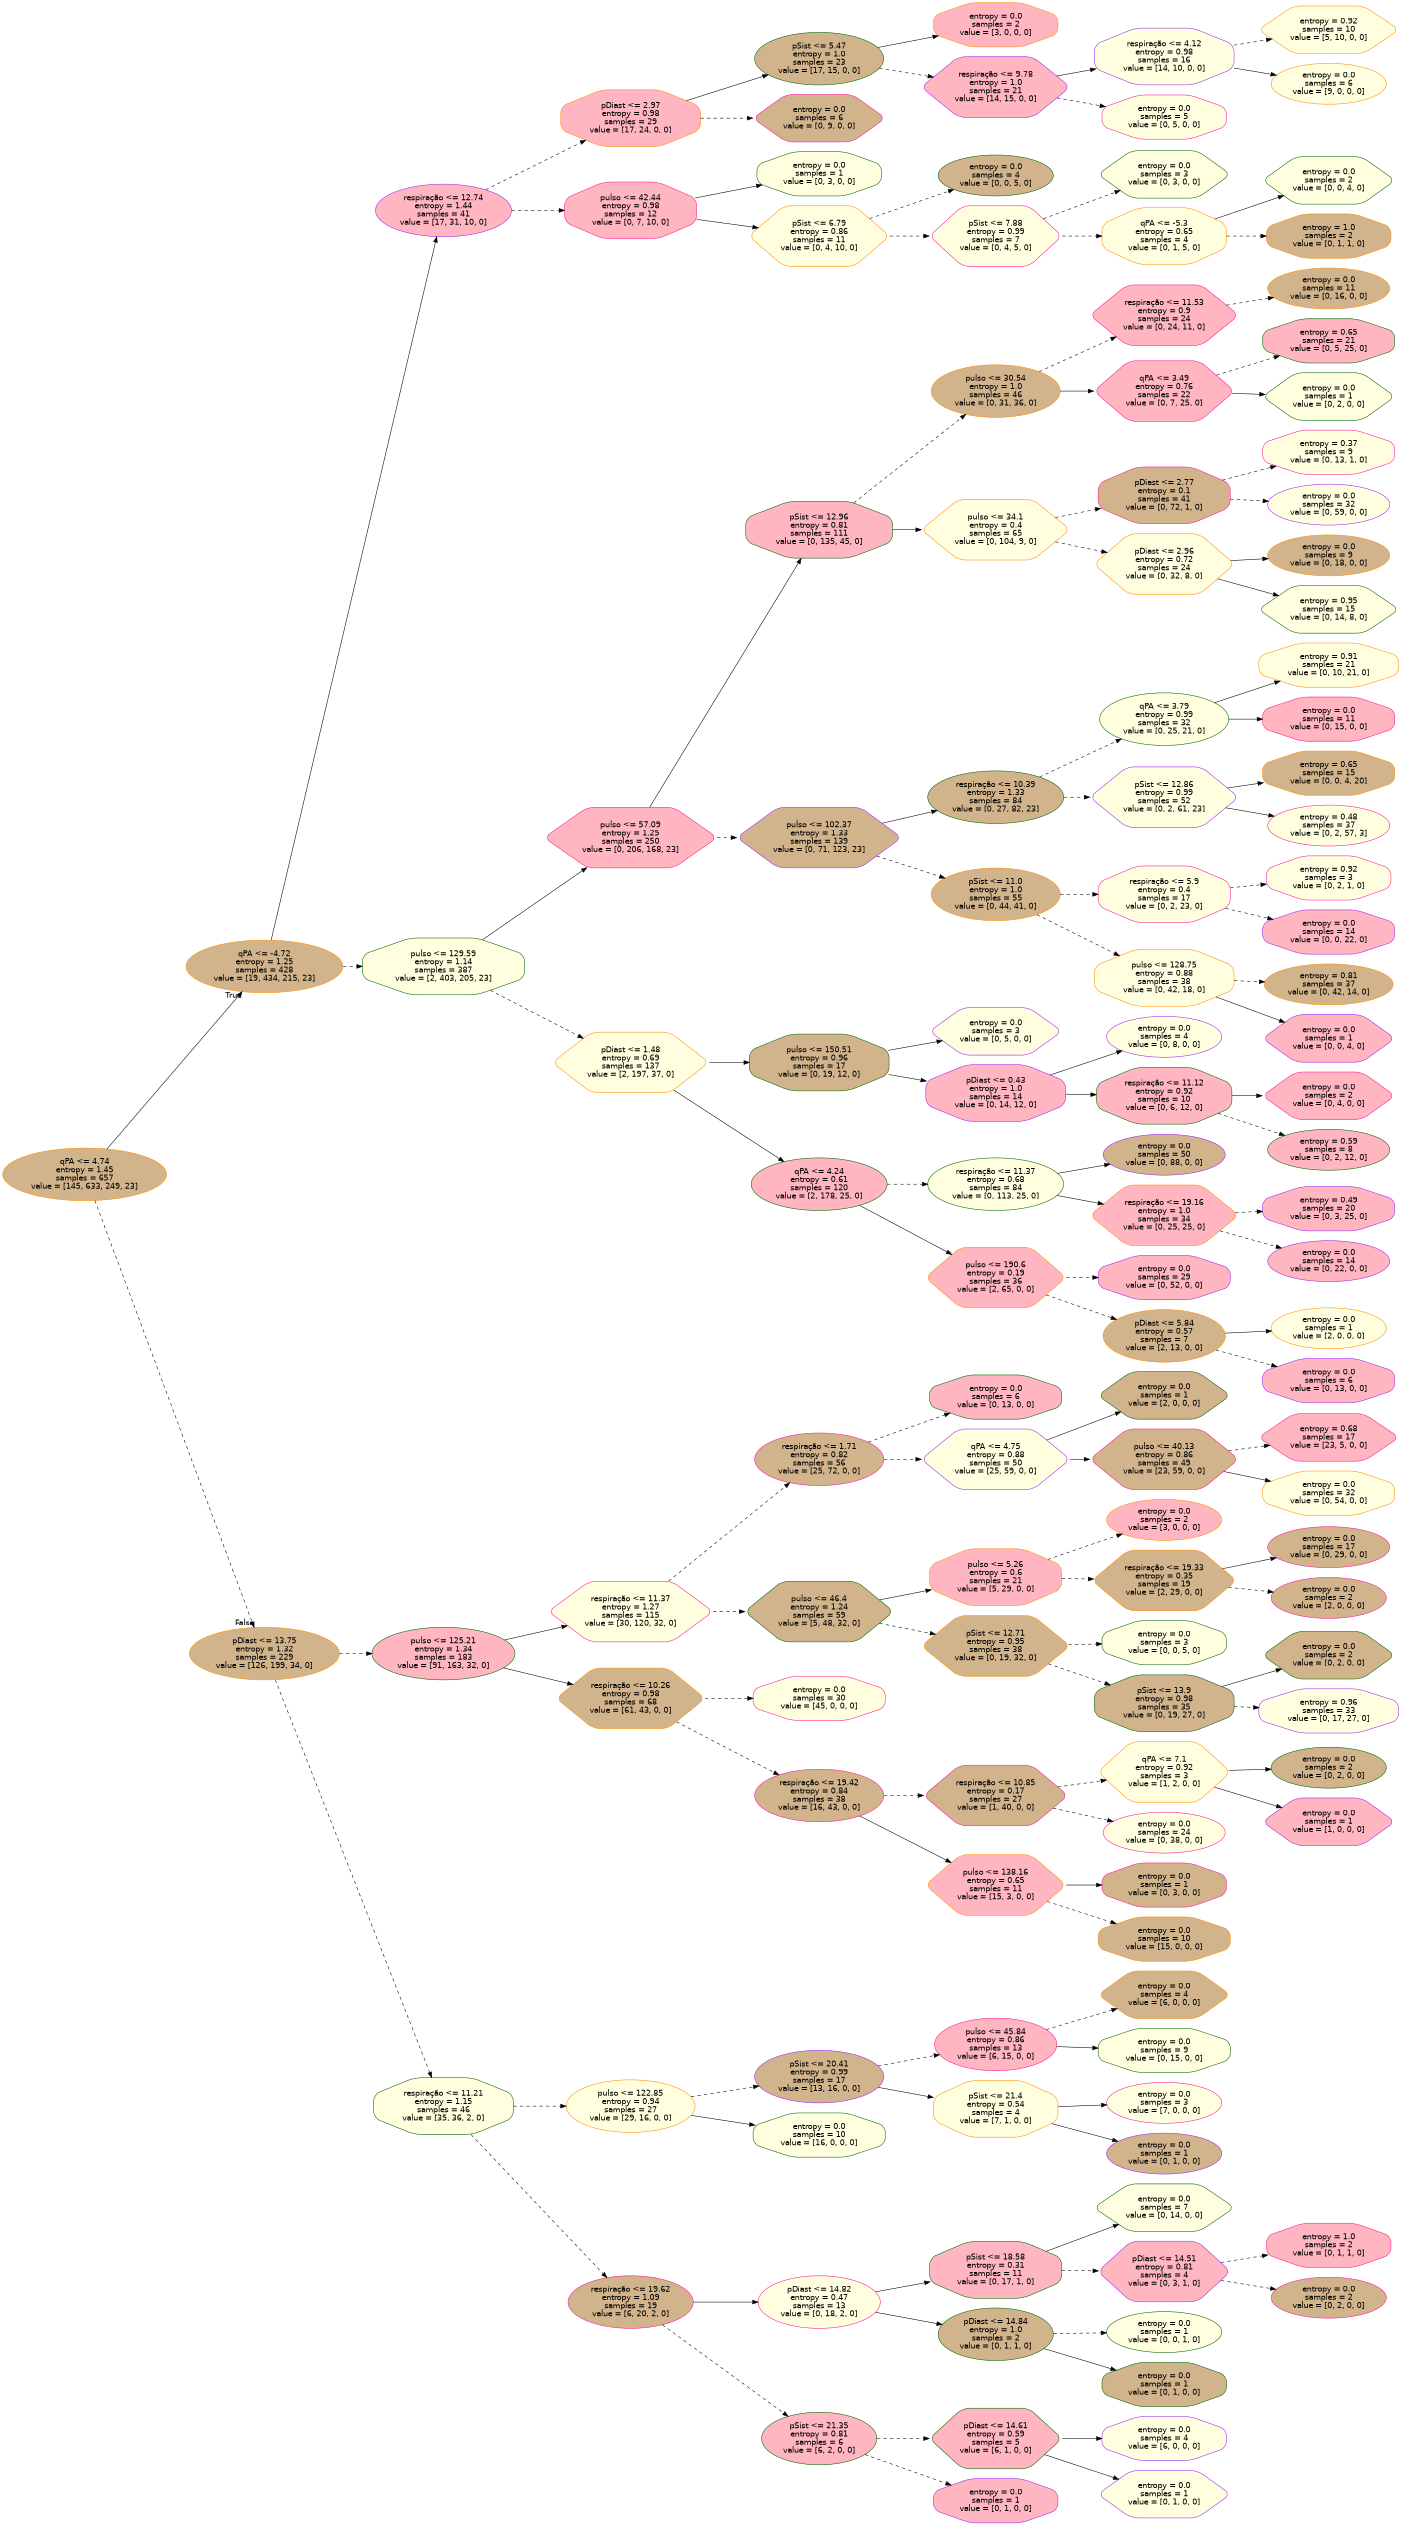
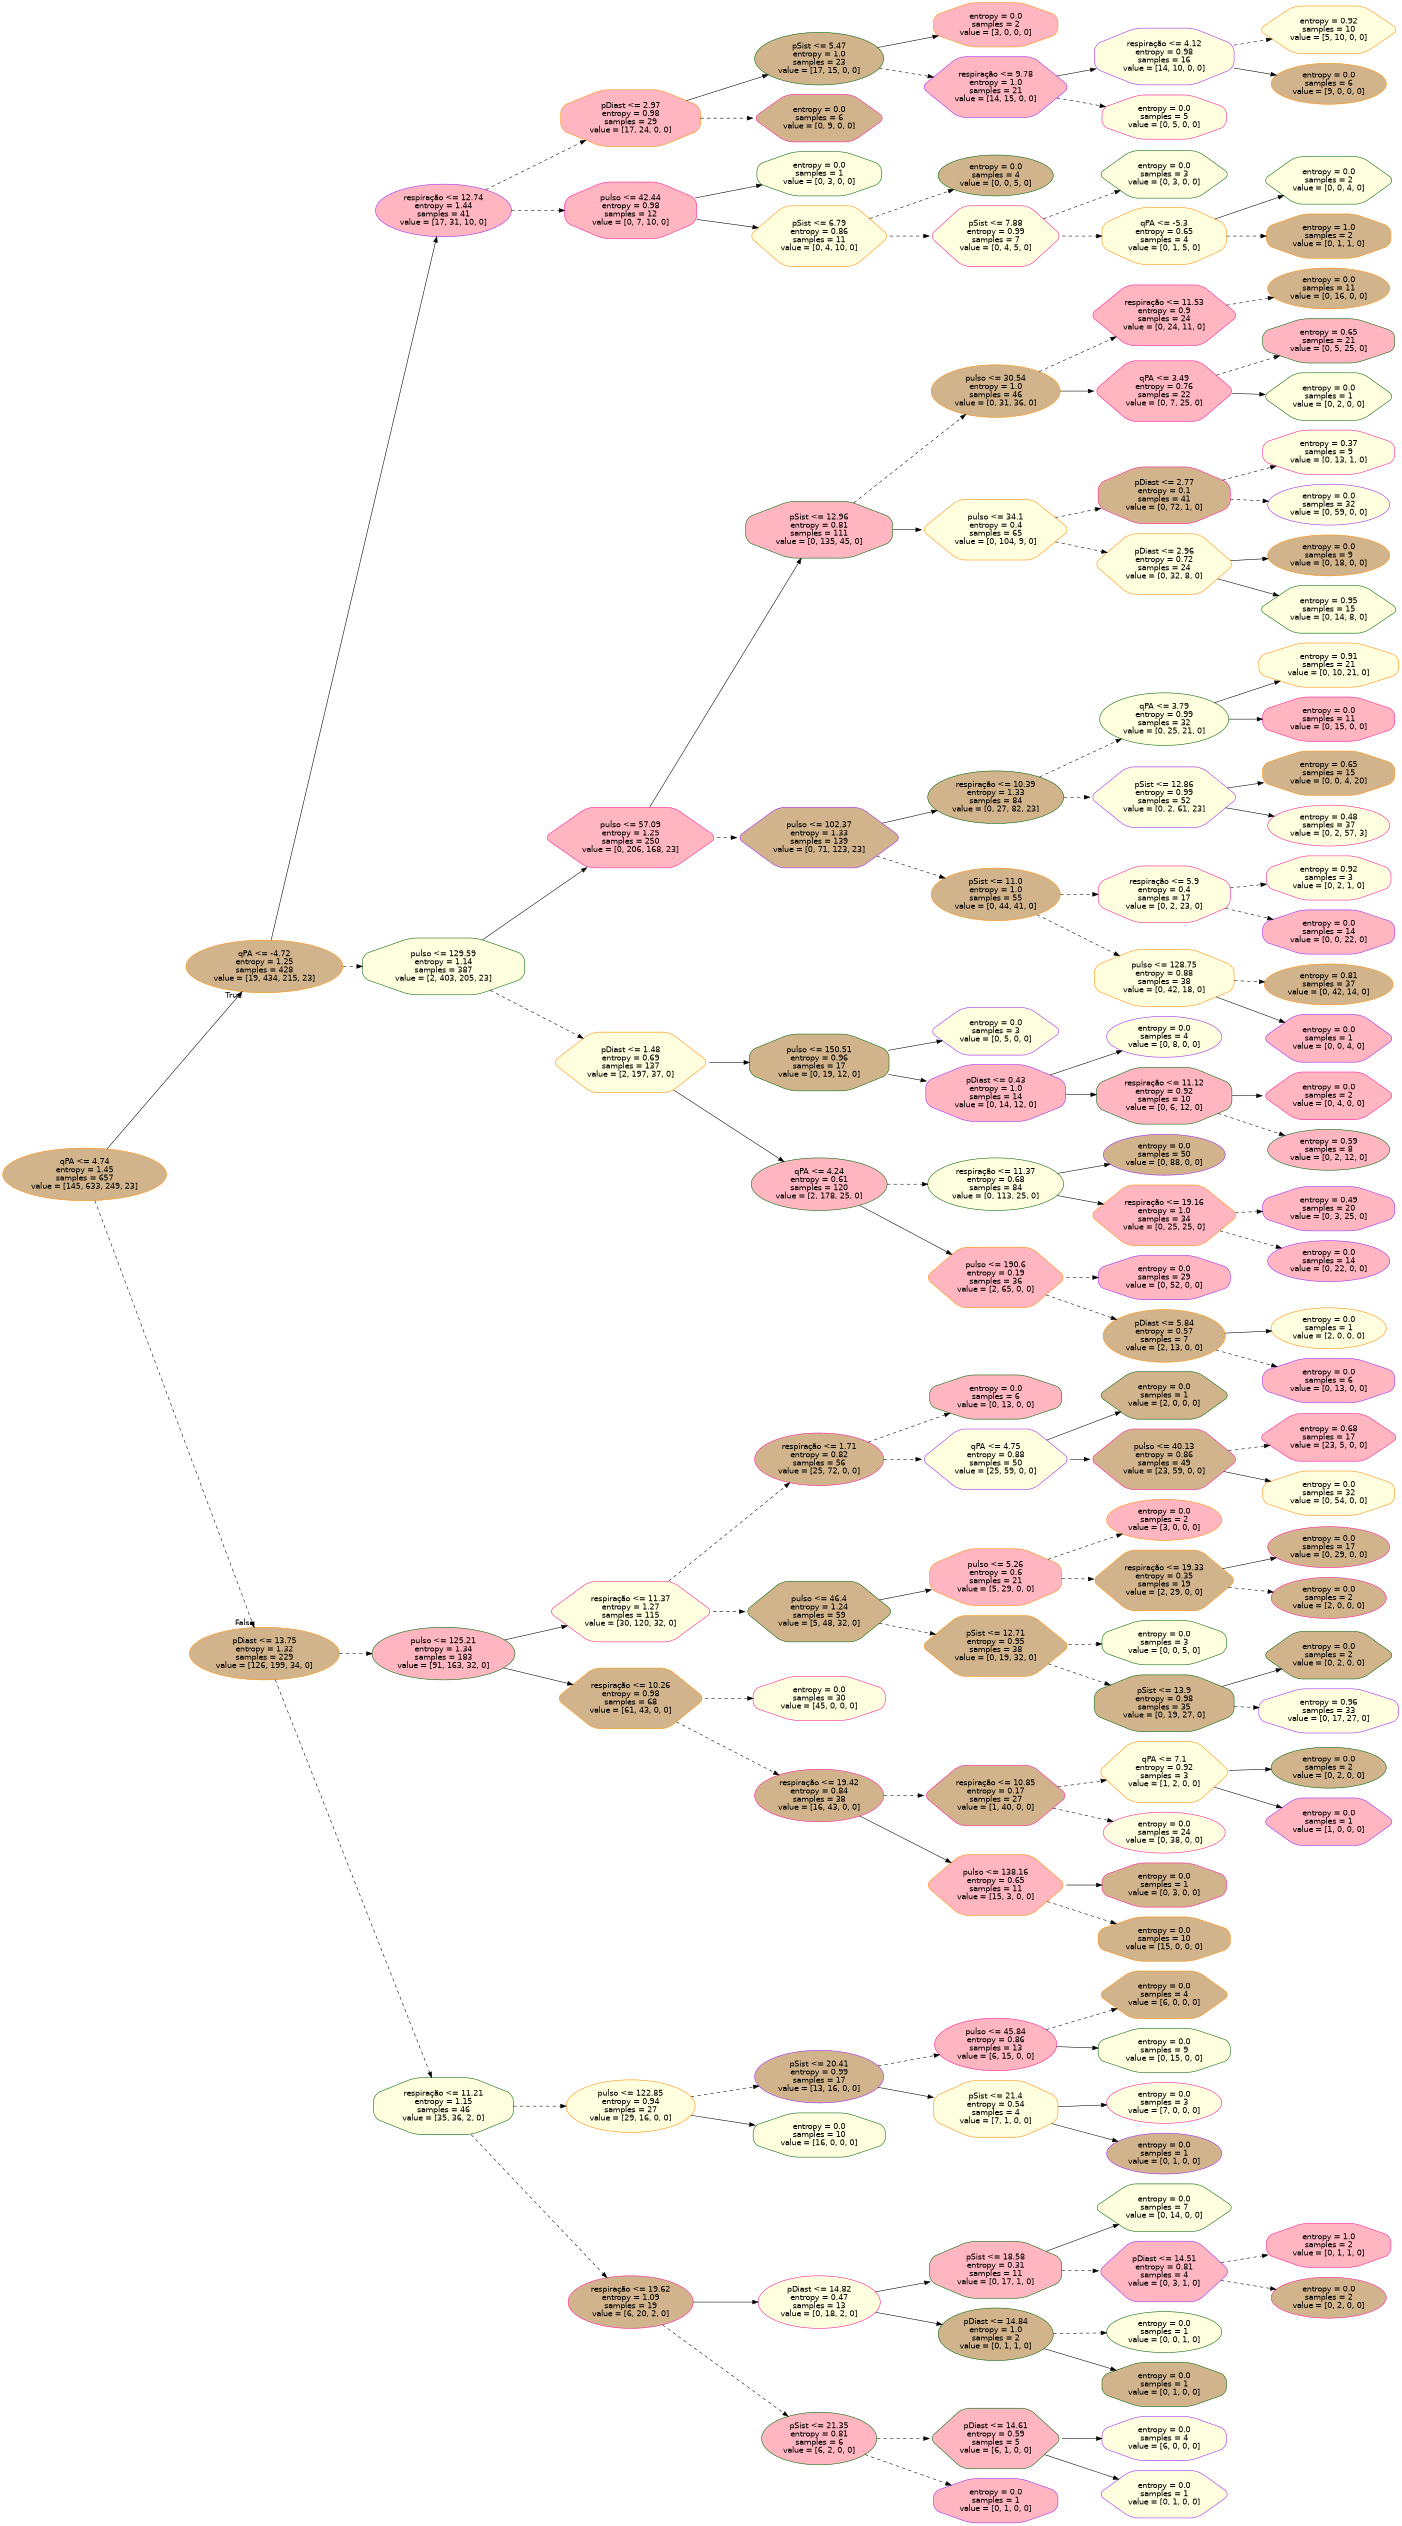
node "entropy = 0.0 samples = 6 value = [9, 0, 0, 0]": fillcolor lightyellow -> tan
